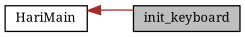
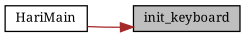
edge "init_keyboard" -> "HariMain": reversed
